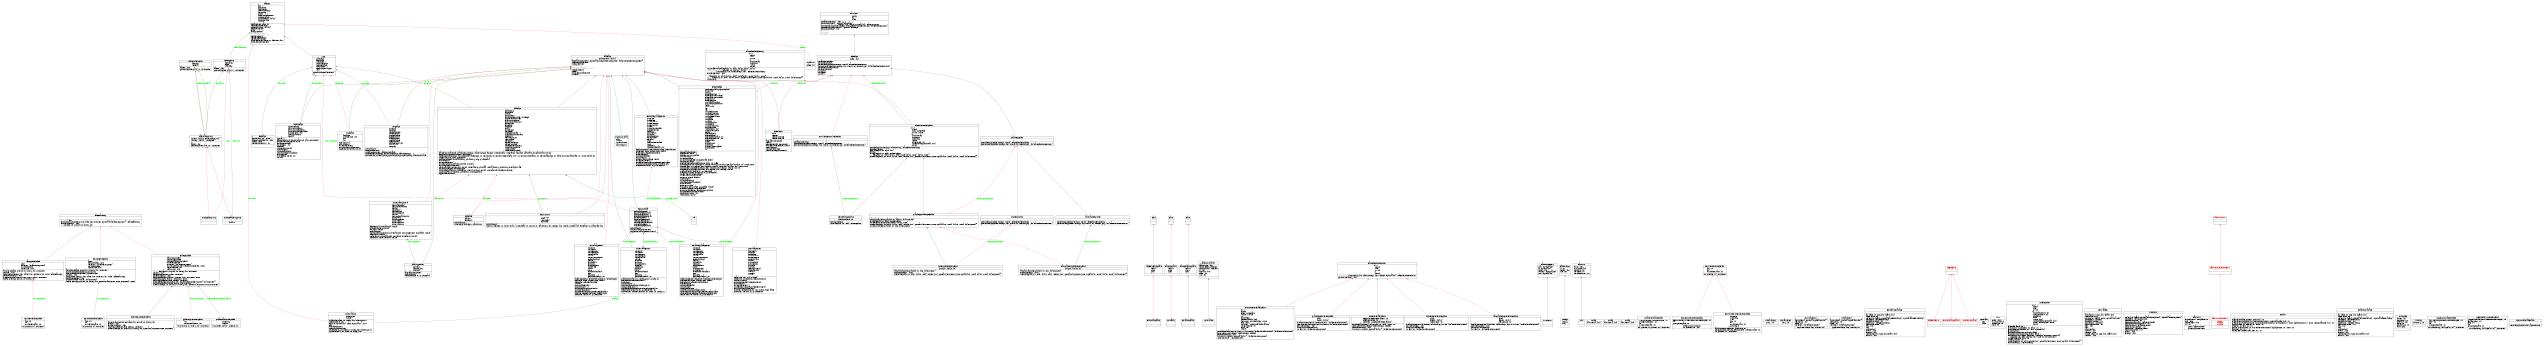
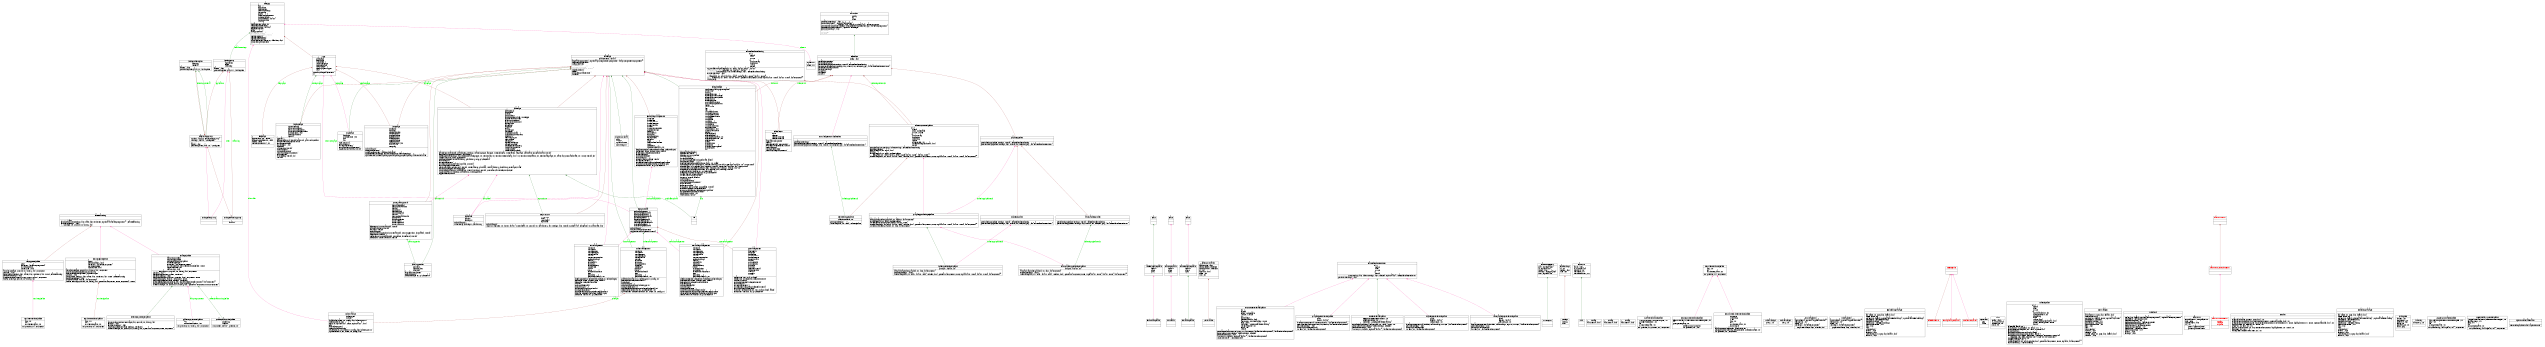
edge "SetupPage" -> "App": label "setup_page" -> "pipeline_page"
edge "File" -> "FileIndexPage": added, label "files"
edge "CreateCitationVizPipeline" -> "FullQAPipeline": label "create_citation_theme_pipeline" -> "create_citation_viz_pipeline"
